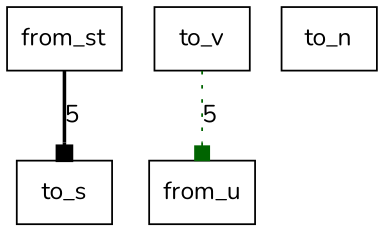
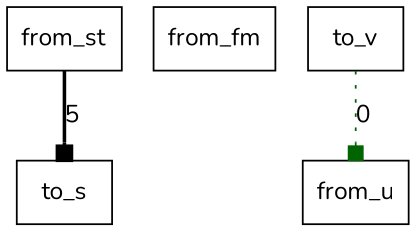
node "from_fm": added
node "to_n": removed
edge "to_v" -> "from_u": label "5" -> "0"
